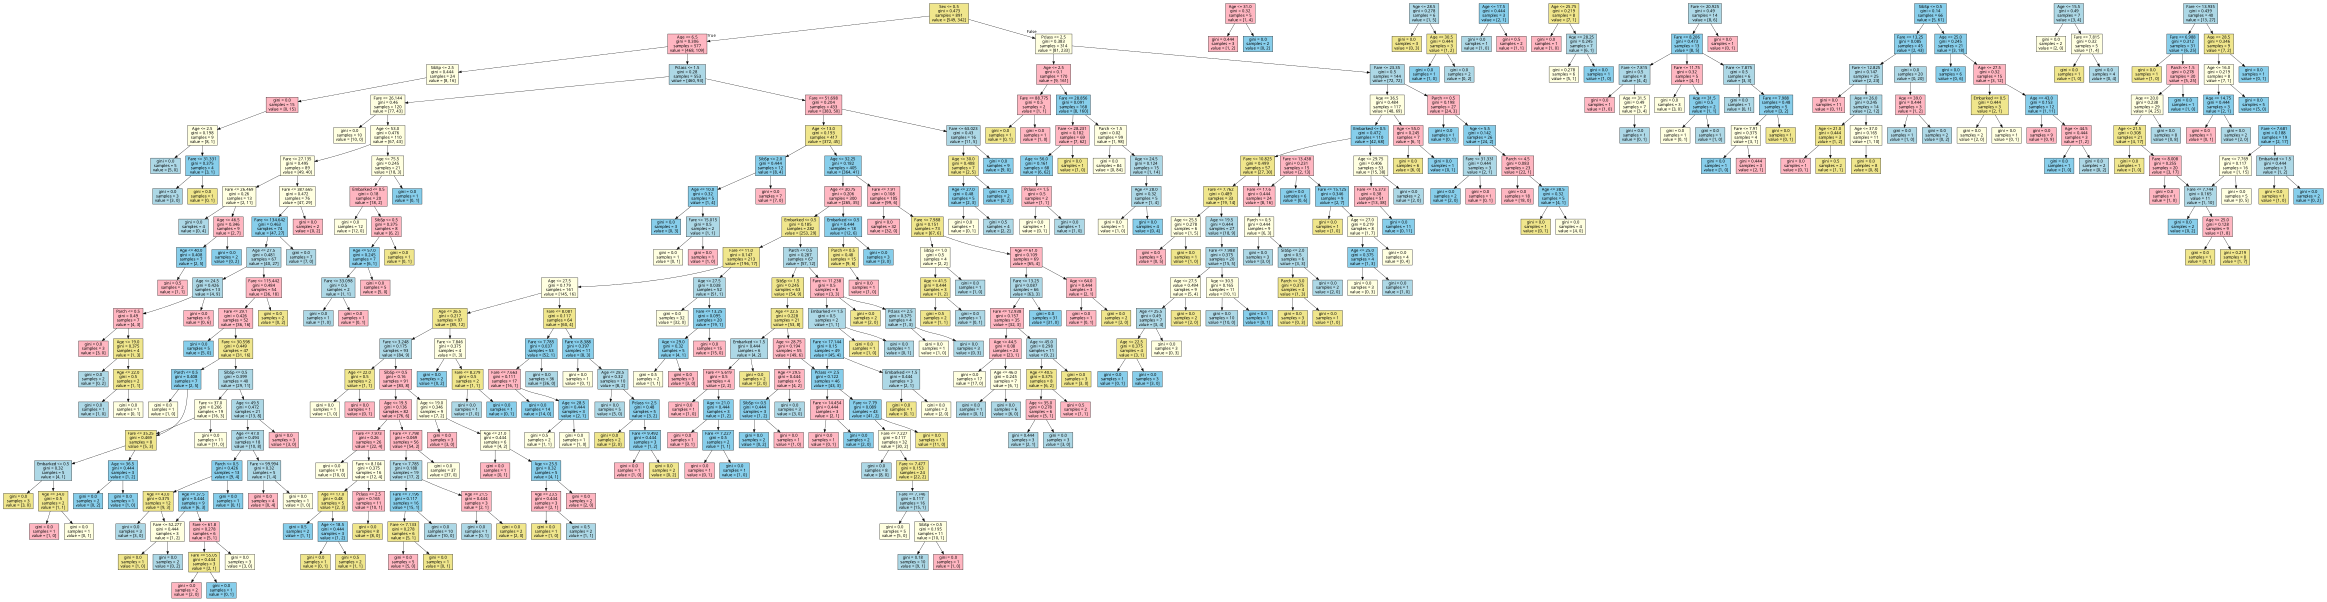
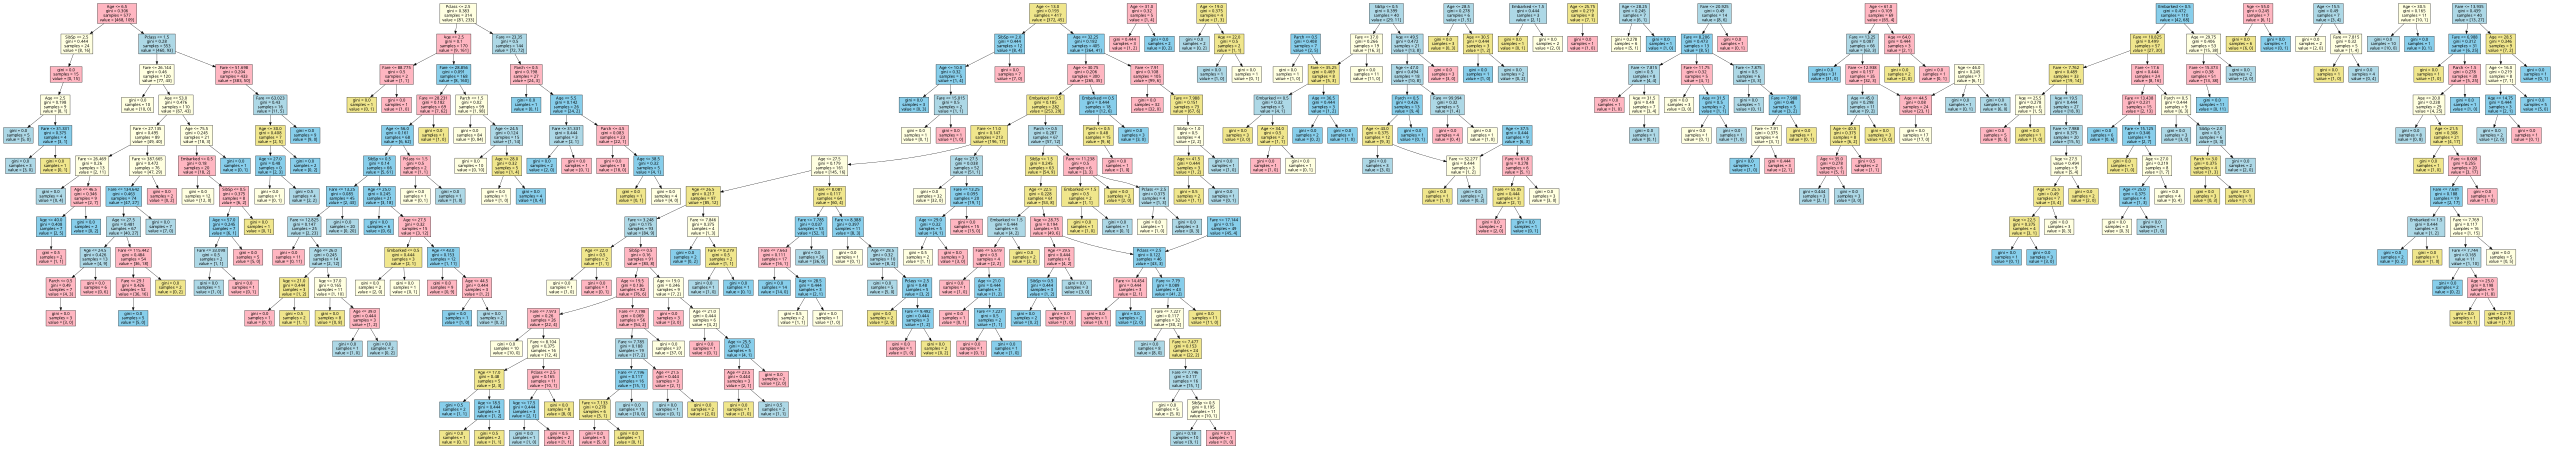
node "Sex <= 0.5 gini = 0.473 samples = 891 value = [549, 342]": removed
edge "Age <= 25.75 gini = 0.219 samples = 8 value = [7, 1]" -> "Age <= 28.25 gini = 0.245 samples = 7 value = [6, 1]": removed
edge "gini = 0.0 samples = 20 value = [0, 20]" -> "Age <= 39.0 gini = 0.444 samples = 3 value = [1, 2]": now "Age <= 37.0 gini = 0.165 samples = 11 value = [1, 10]" -> "Age <= 39.0 gini = 0.444 samples = 3 value = [1, 2]"
node "Age <= 36.5 gini = 0.484 samples = 117 value = [48, 69]": removed
node "Fare <= 7.988 samples = 0.48 samples = 5 value = [3, 2]": label "Fare <= 7.988 samples = 0.48 samples = 5 value = [3, 2]" -> "Fare <= 7.988 gini = 0.48 samples = 5 value = [3, 2]"
edge "Fare <= 51.698 gini = 0.204 samples = 433 value = [383, 50]" -> "Age <= 13.0 gini = 0.193 samples = 417 value = [372, 45]": removed
edge "Age <= 56.0 gini = 0.161 samples = 68 value = [6, 62]" -> "SibSp <= 0.5 gini = 0.14 samples = 66 value = [5, 61]": added
node "gini = 0.0 samples = 10 value = [0, 10]": added
edge "Fare <= 13.438 gini = 0.231 samples = 15 value = [2, 13]" -> "Fare <= 17.6 gini = 0.444 samples = 24 value = [8, 16]": reversed
edge "Fare <= 8.008 gini = 0.255 samples = 20 value = [3, 17]" -> "Fare <= 7.744 gini = 0.165 value = 11 value = [1, 10]": now "Fare <= 8.008 gini = 0.255 samples = 20 value = [3, 17]" -> "Fare <= 7.681 gini = 0.188 samples = 19 value = [2, 17]"
node "Age <= 27.0 gini = 0.48 samples = 5 value = [2, 3]": label "Age <= 27.0 gini = 0.48 samples = 5 value = [2, 3]" -> "Age <= 27.0 gini = 0.48 samples = 0 value = [2, 3]"
node "Age <= 28.0 gini = 0.32 samples = 5 value = [1, 4]": fillcolor lightblue -> khaki
node "Age <= 25.0 gini = 0.128 samples = 9 value = [1, 8]": label "Age <= 25.0 gini = 0.128 samples = 9 value = [1, 8]" -> "Age <= 25.0 gini = 0.198 samples = 9 value = [1, 8]"
edge "Fare <= 7.988 gini = 0.151 samples = 73 value = [67, 6]" -> "Age <= 61.0 gini = 0.109 samples = 69 value = [65, 4]": removed
edge "Fare <= 7.988 gini = 0.375 samples = 20 value = [15, 5]" -> "Age <= 30.5 gini = 0.165 samples = 11 value = [10, 1]": removed
node "Age <= 22.5 gini = 0.228 samples = 21 value = [53, 8]": label "Age <= 22.5 gini = 0.228 samples = 21 value = [53, 8]" -> "Age <= 22.5 gini = 0.228 samples = 61 value = [53, 8]"
node "Embarked <= 1.5 gini = 0.5 samples = 2 value = [1, 1]": fillcolor lightblue -> khaki
node "Age <= 25.5 gini = 0.49 samples = 7 value = [3, 4]": fillcolor lightblue -> khaki
edge "Parch <= 0.5 gini = 0.49 samples = 7 value = [4, 3]" -> "Age <= 19.0 gini = 0.375 samples = 4 value = [1, 3]": removed
node "Fare <= 30.598 gini = 0.449 samples = 47 value = [31, 16]": removed
edge "Age <= 44.5 gini = 0.08 samples = 24 value = [23, 1]" -> "Age <= 46.0 gini = 0.245 samples = 7 value = [6, 1]": reversed
edge "Fare <= 17.144 gini = 0.15 samples = 49 value = [45, 4]" -> "Embarked <= 1.5 gini = 0.444 samples = 3 value = [2, 1]": removed
edge "Pclass <= 2.5 gini = 0.165 samples = 11 value = [10, 1]" -> "Age <= 17.5 gini = 0.444 samples = 3 value = [2, 1]": added
